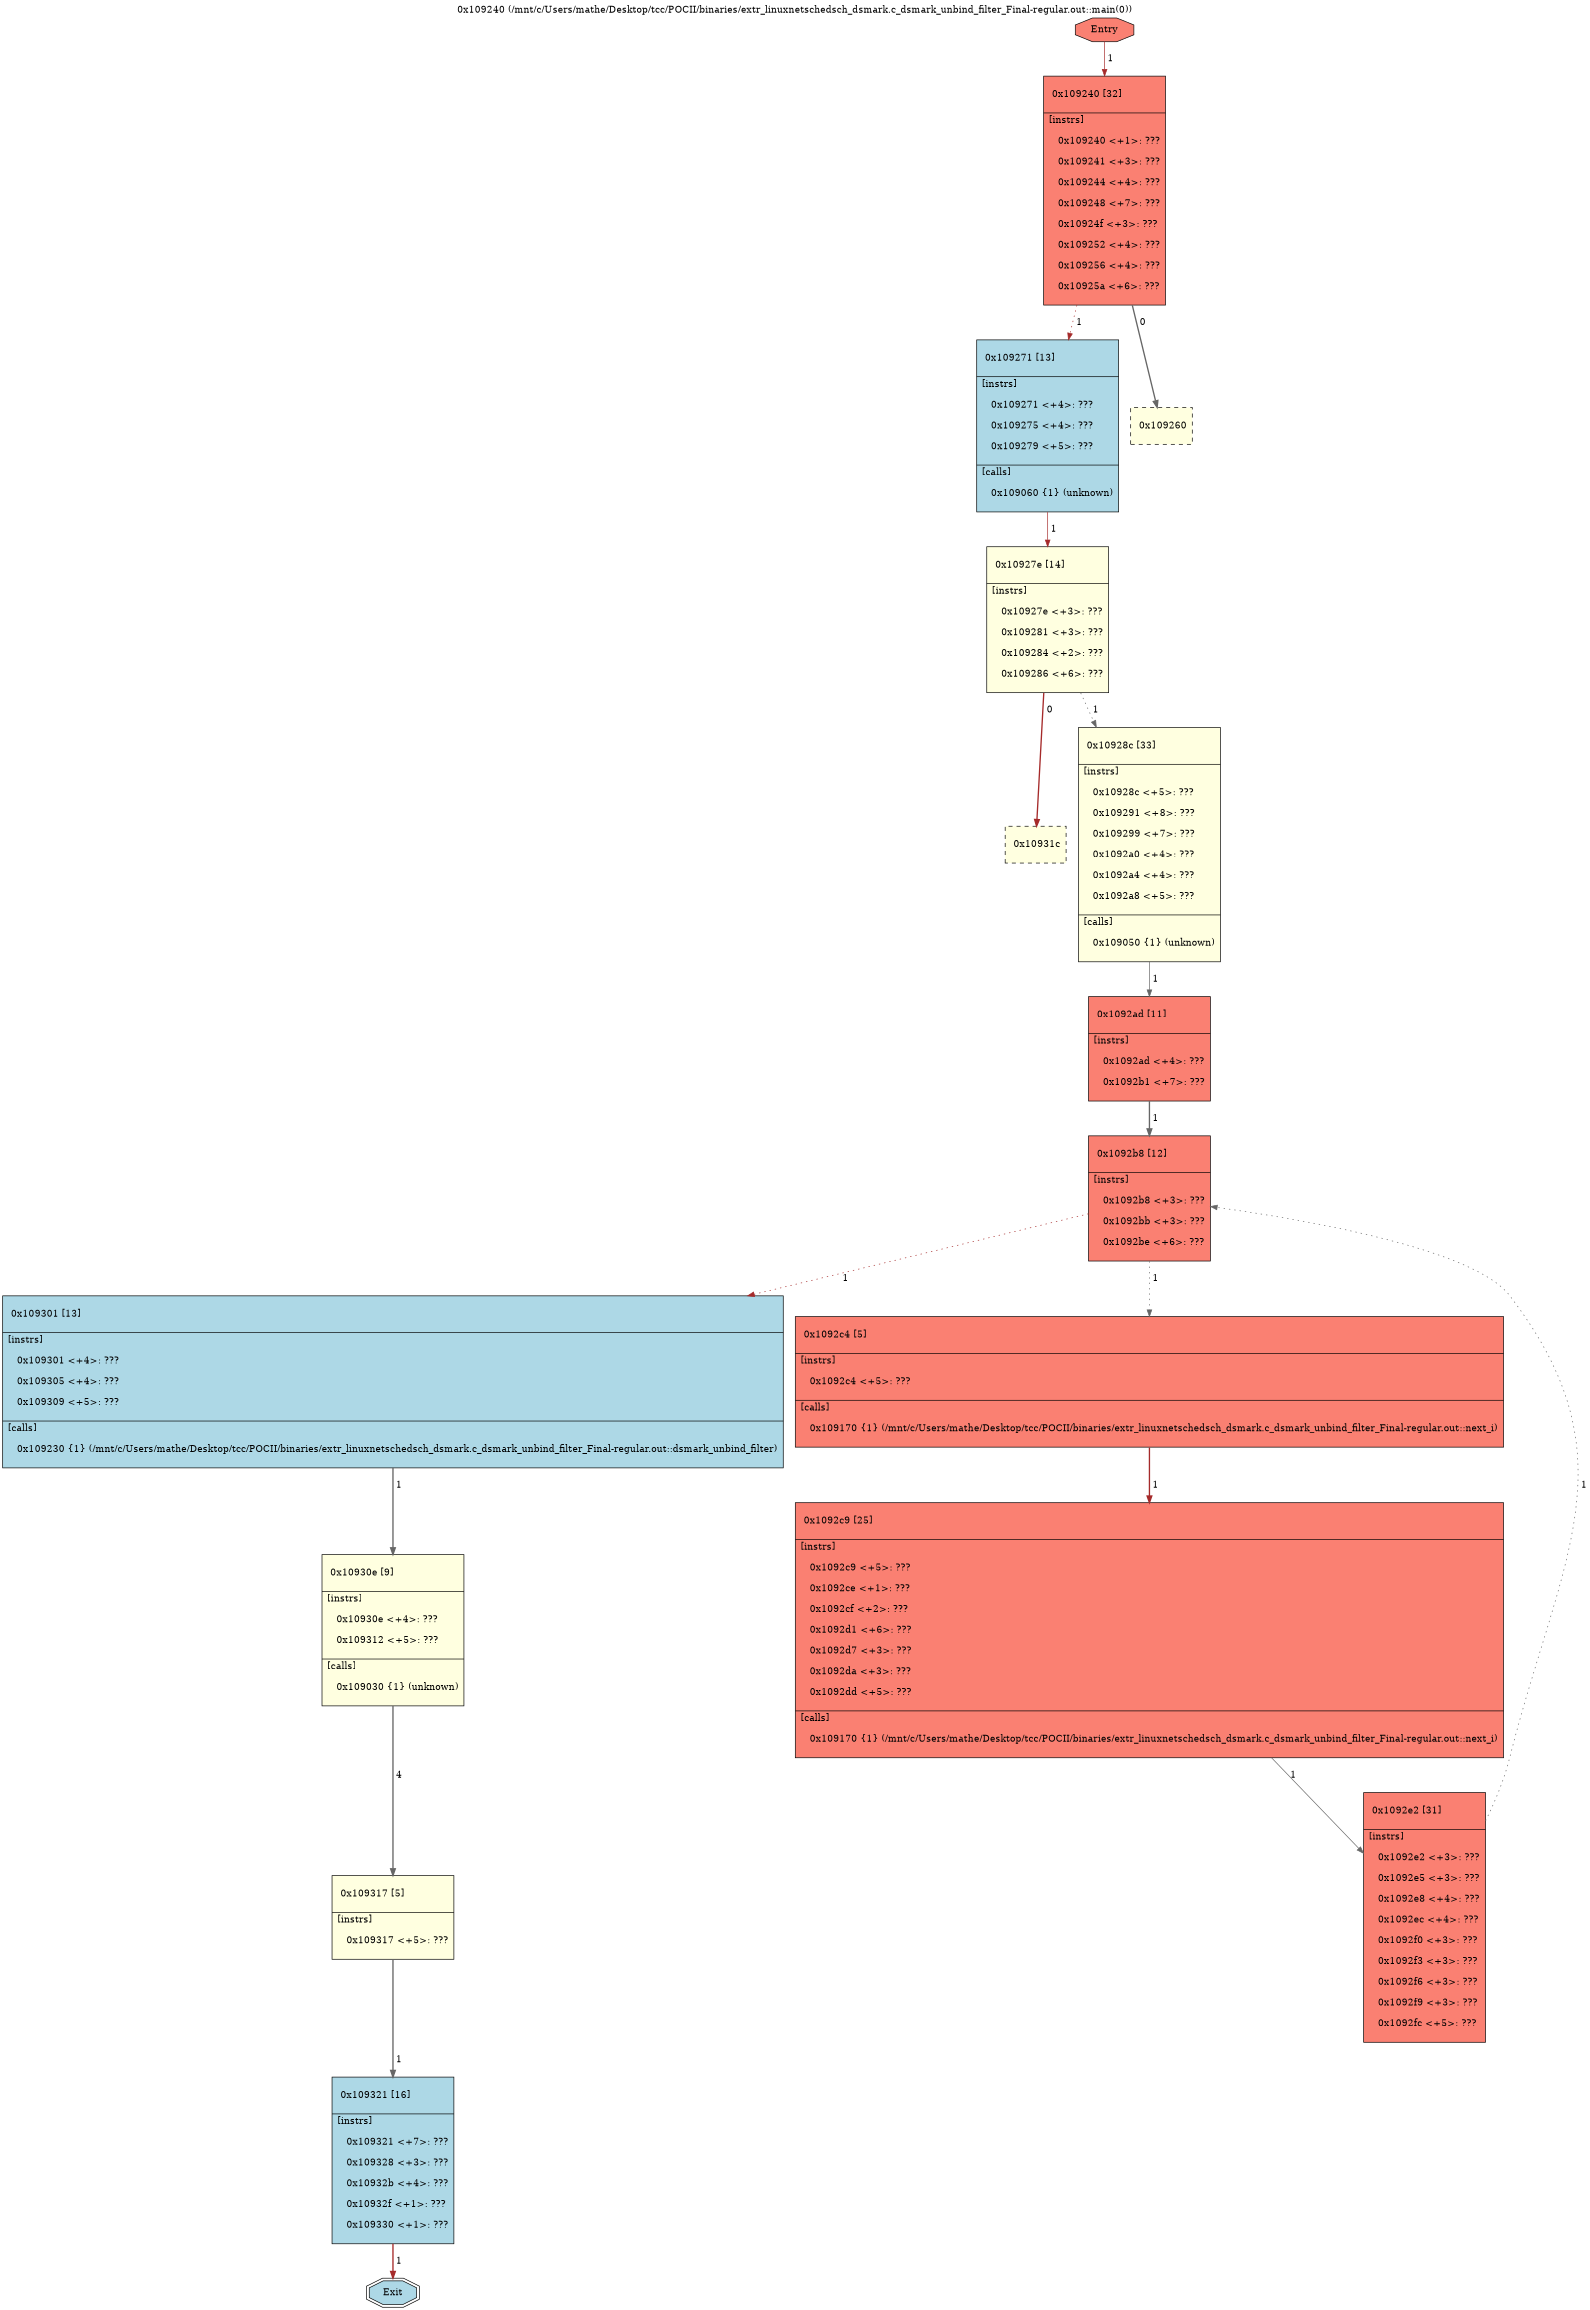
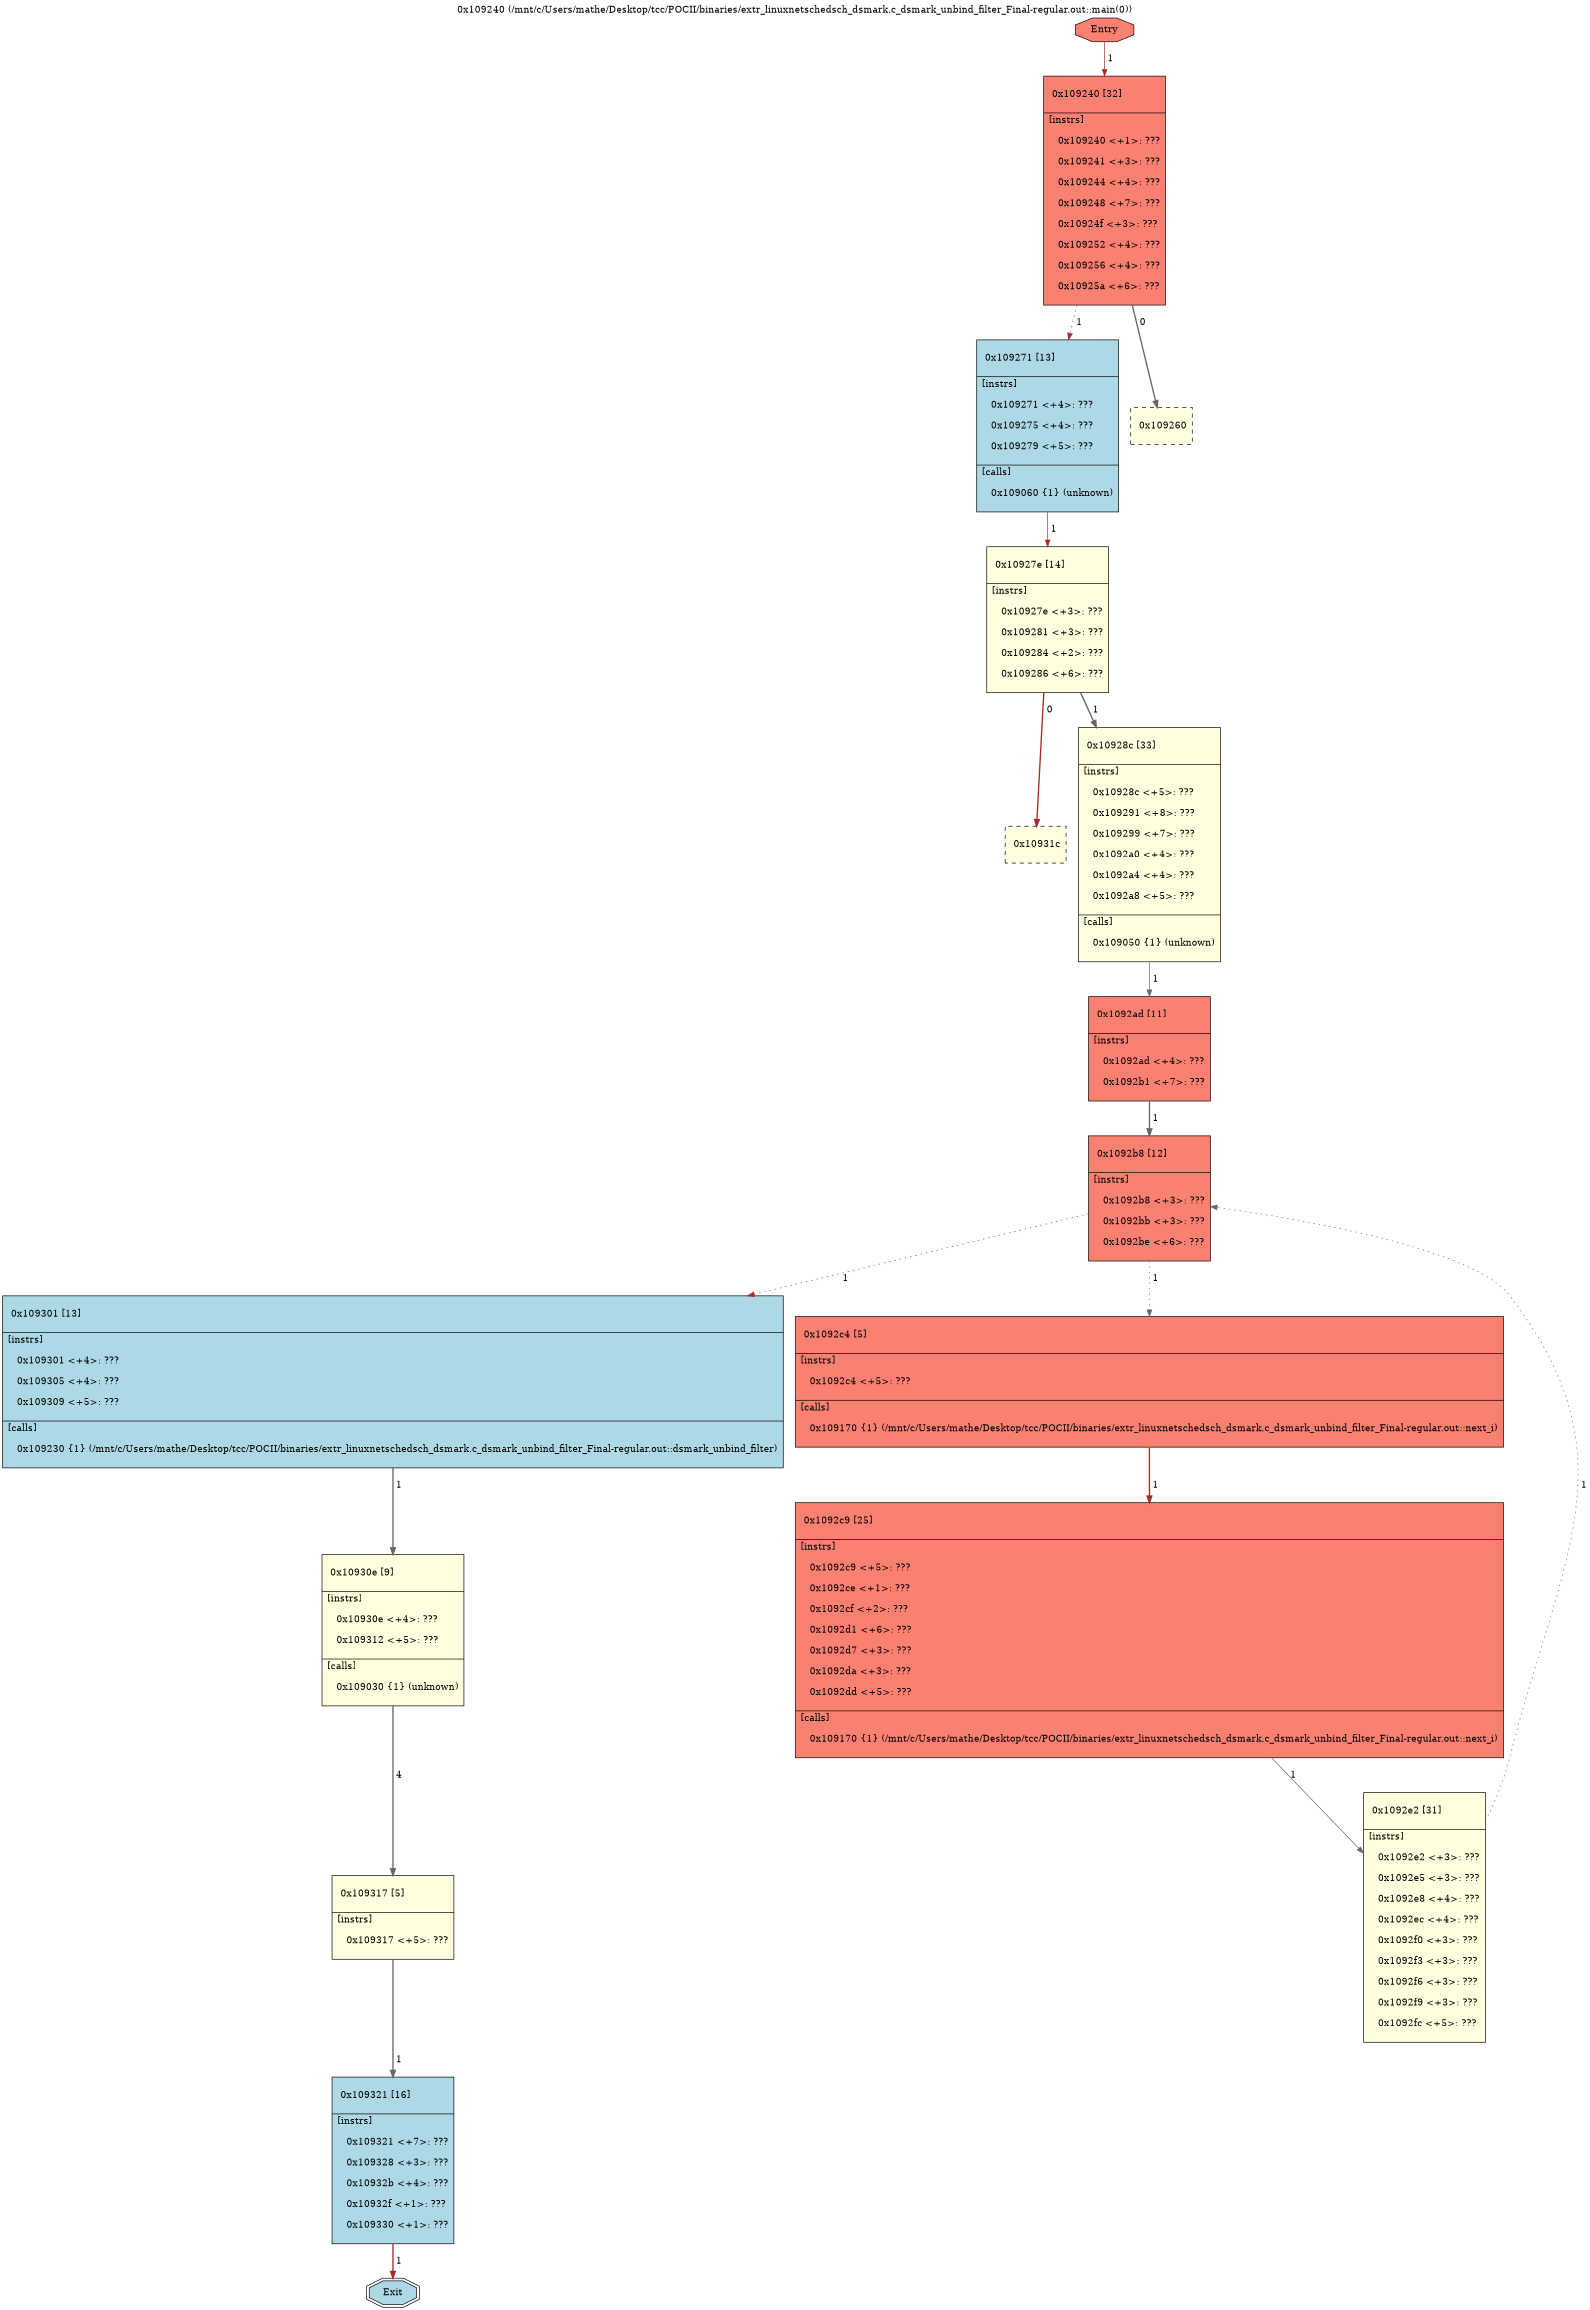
edge "0x10927e [14]" -> "0x10928c [33]": style dotted -> bold
node "0x1092e2 [31]": fillcolor salmon -> lightyellow
